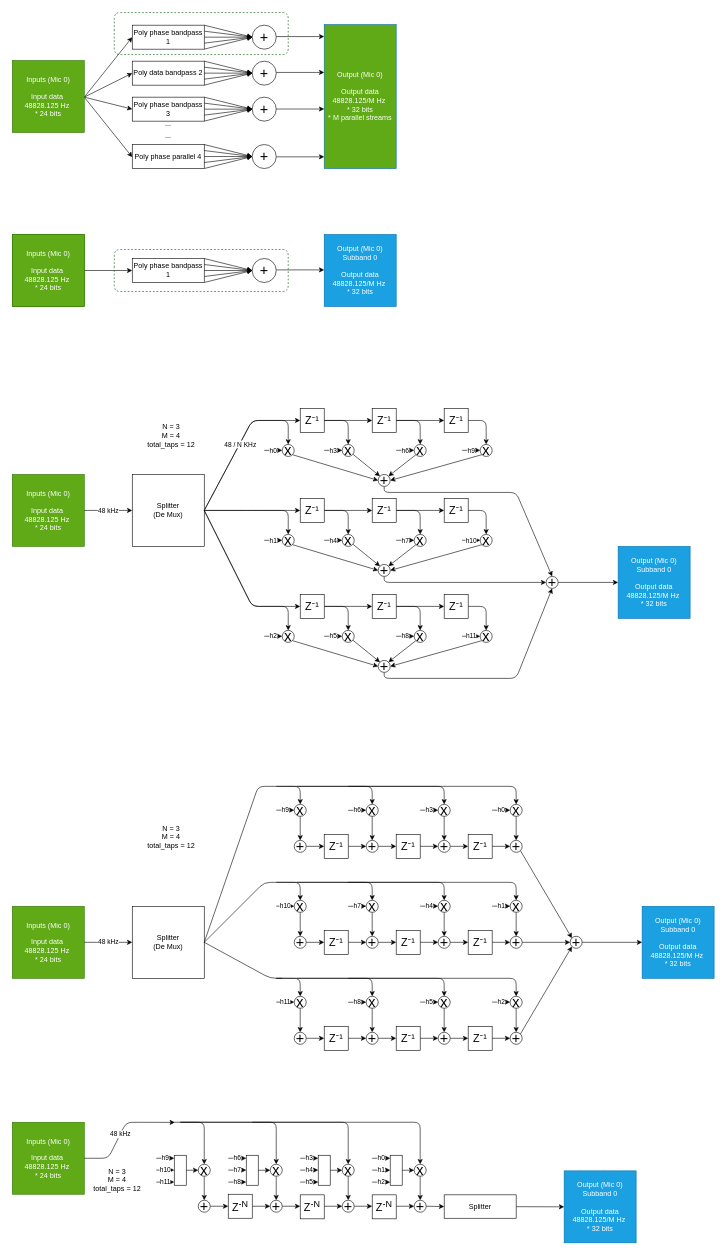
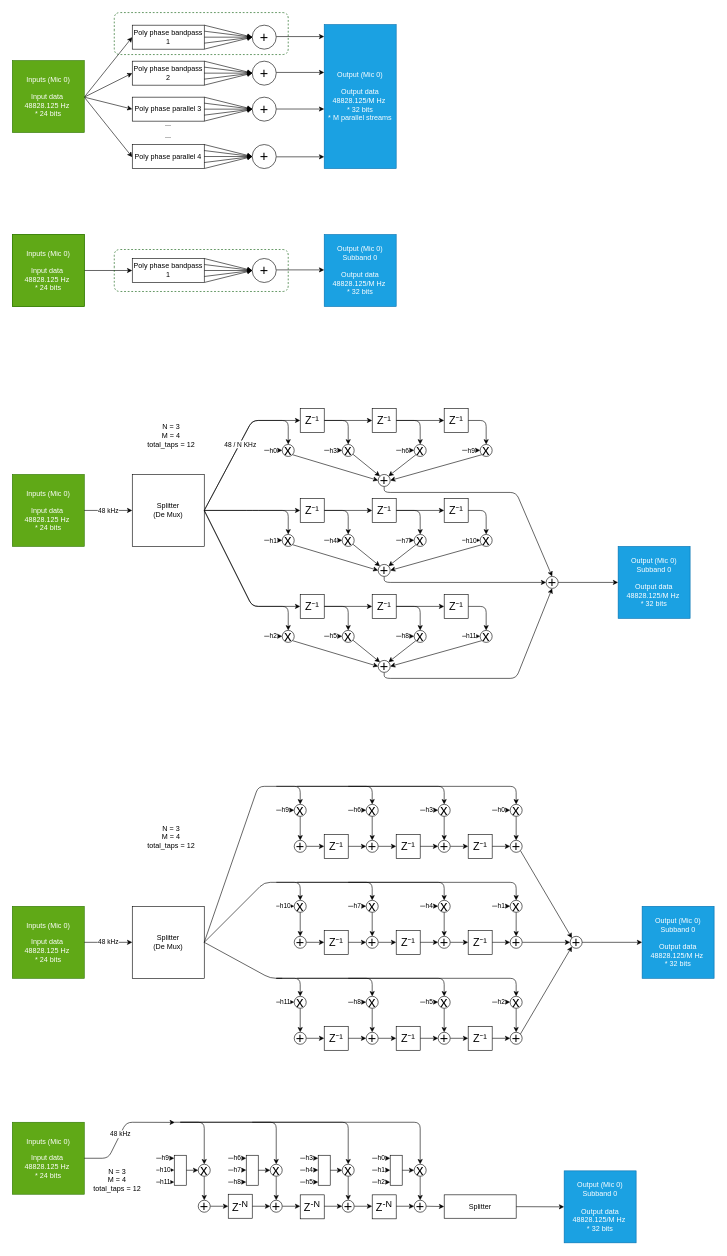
node "Poly data bandpass 2": label "Poly data bandpass 2" -> "Poly phase bandpass 2"
node "Output (Mic 0) Output data 48828.125/M Hz * 32 bits * M parallel streams": fillcolor #60a917 -> #1ba1e2
node "Poly phase bandpass 3": label "Poly phase bandpass 3" -> "Poly phase parallel 3"
